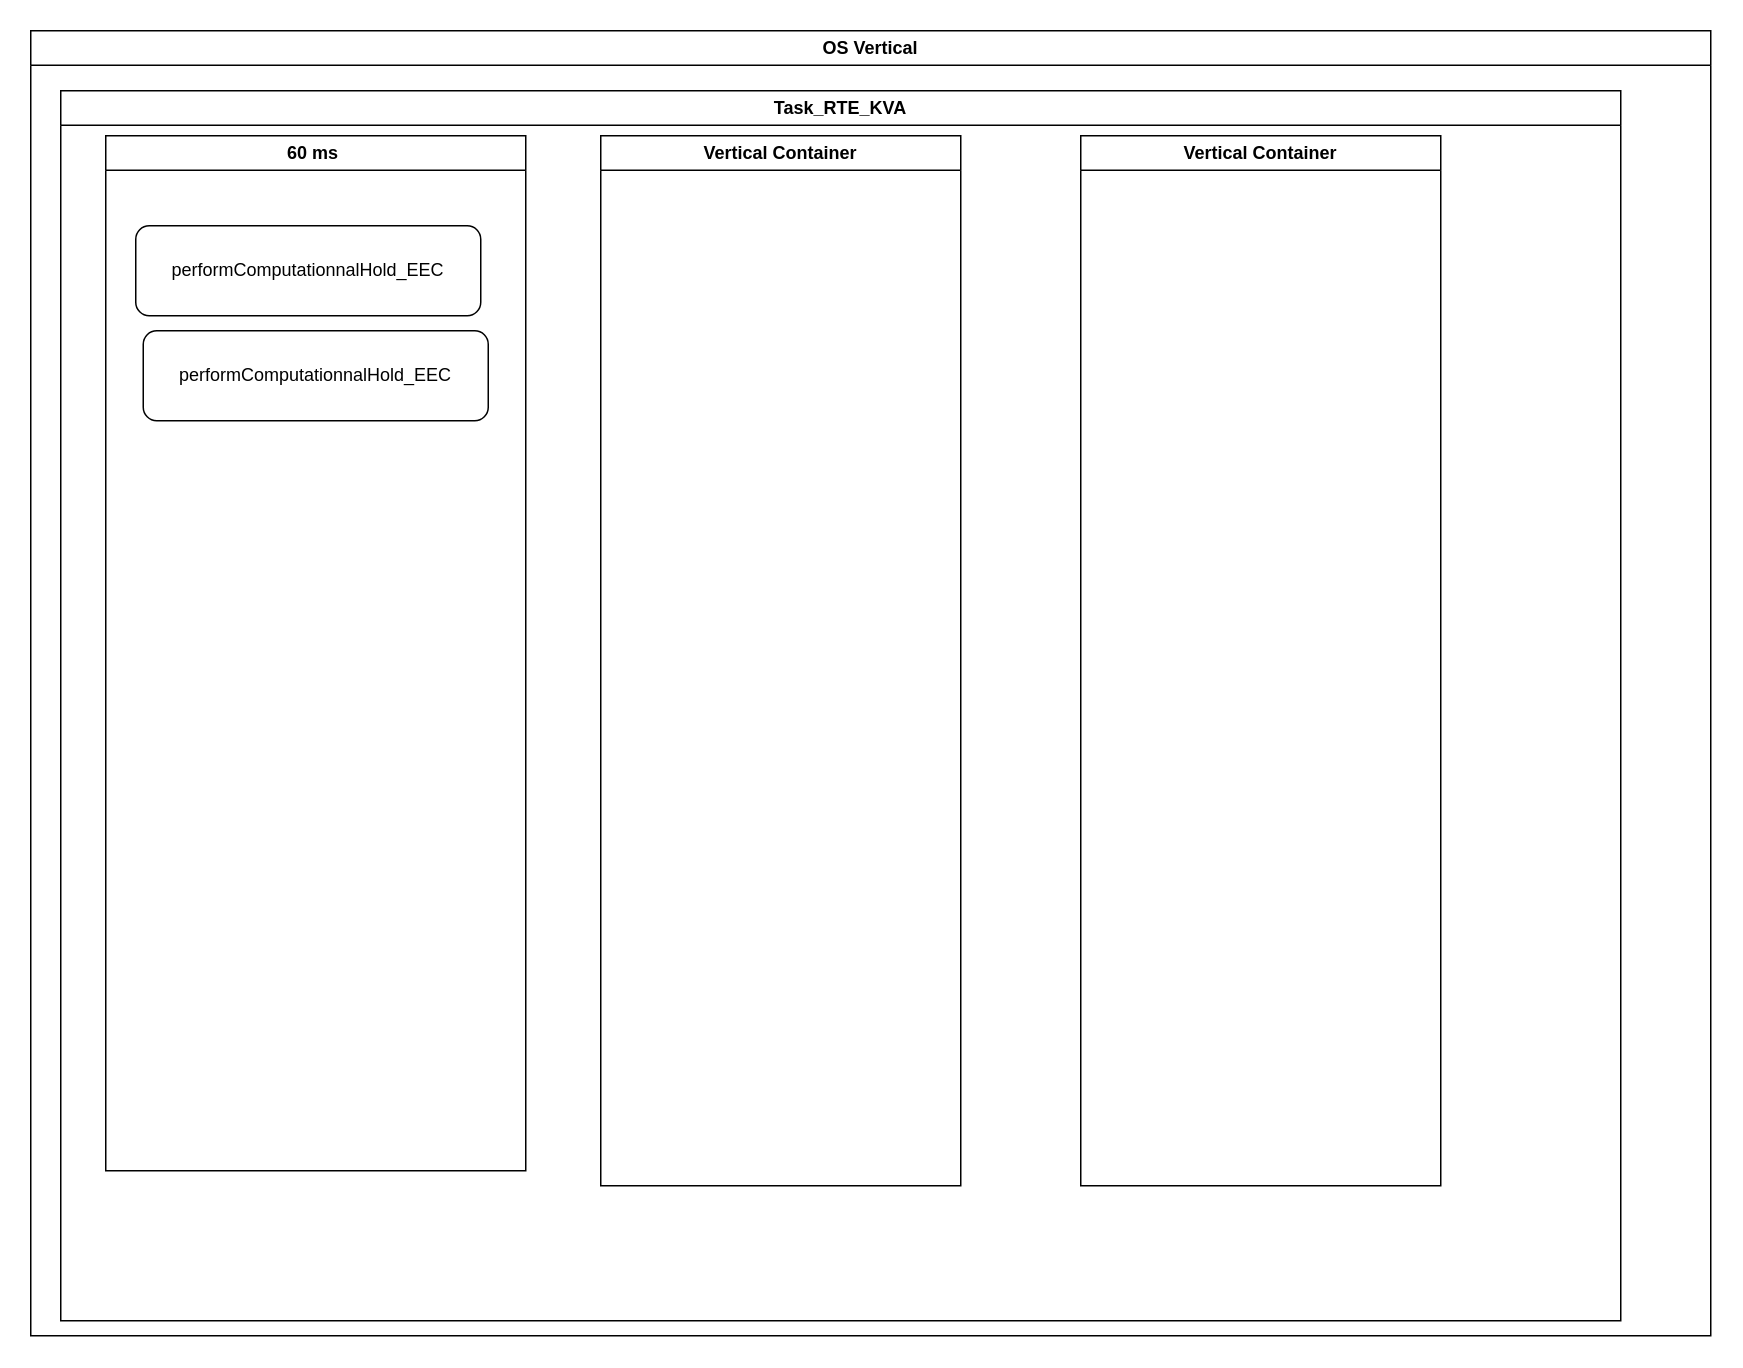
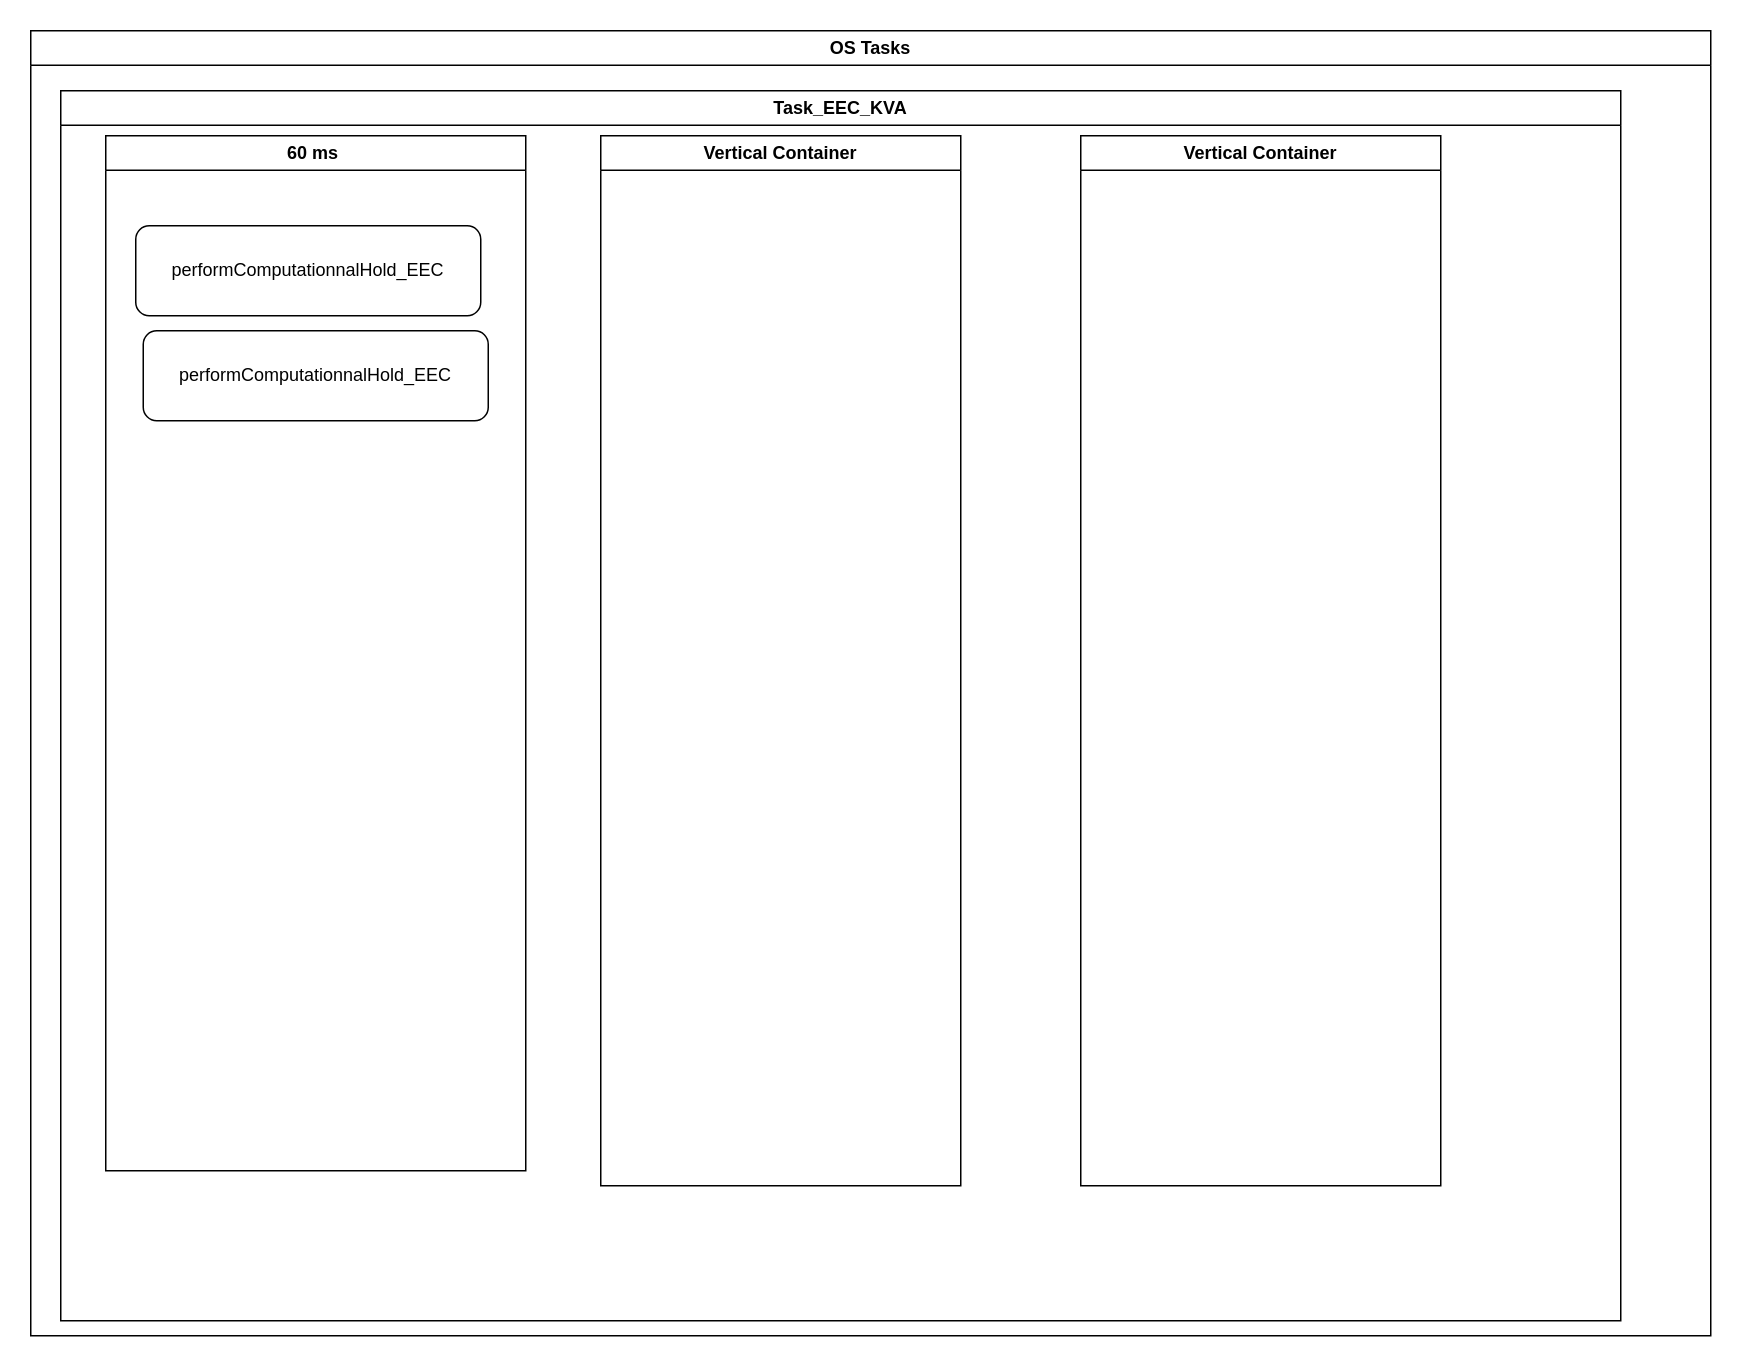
node "OS Vertical": label "OS Vertical" -> "OS Tasks"
node "Task_RTE_KVA": label "Task_RTE_KVA" -> "Task_EEC_KVA"
